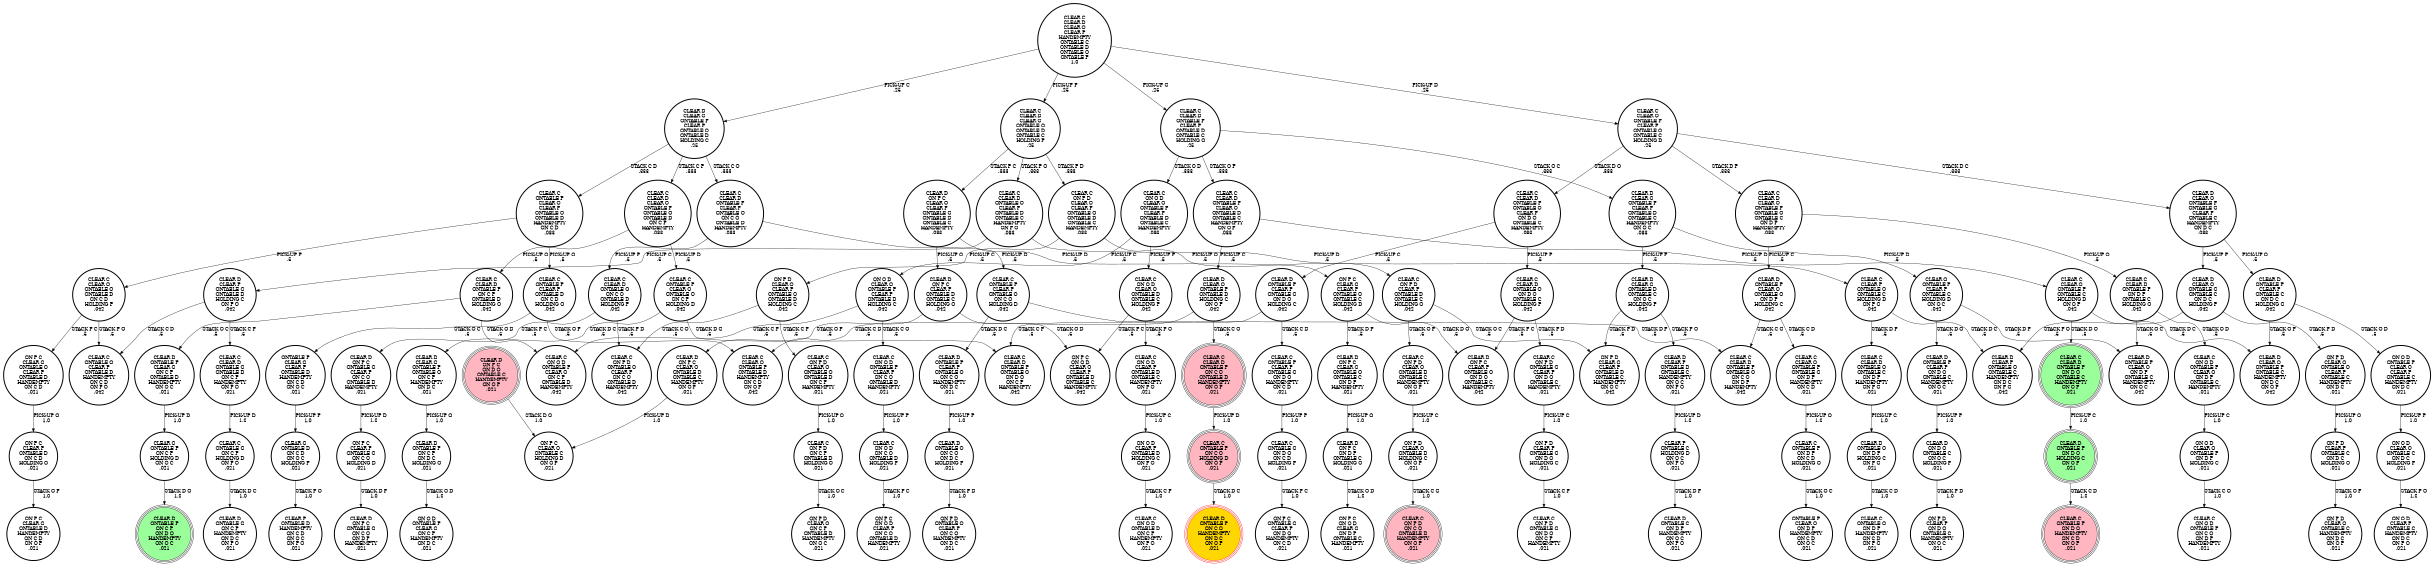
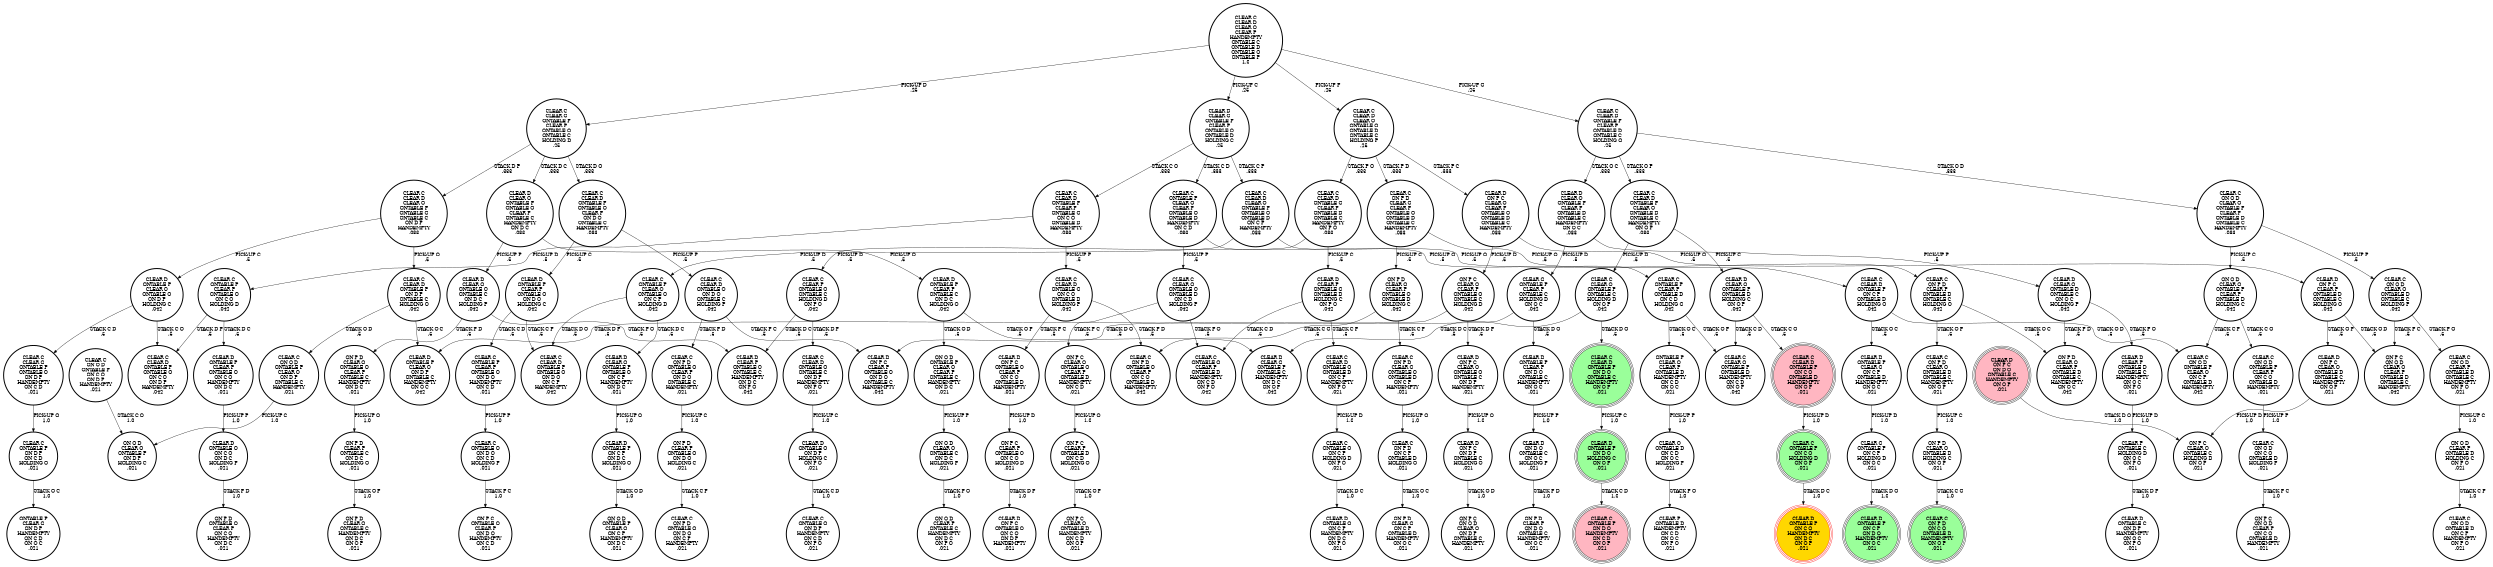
node "CLEAR C ONTABLE P ON C O HOLDING D ON O P .021": fillcolor lightpink -> palegreen1
edge "ON O D CLEAR O ONTABLE P ON D P HOLDING C .021" -> "CLEAR C ON O D ONTABLE P ON C O ON D P HANDEMPTY .021": reversed
node "CLEAR C ON P D ON C O ONTABLE D HANDEMPTY ON O P .021": fillcolor lightpink -> palegreen1
